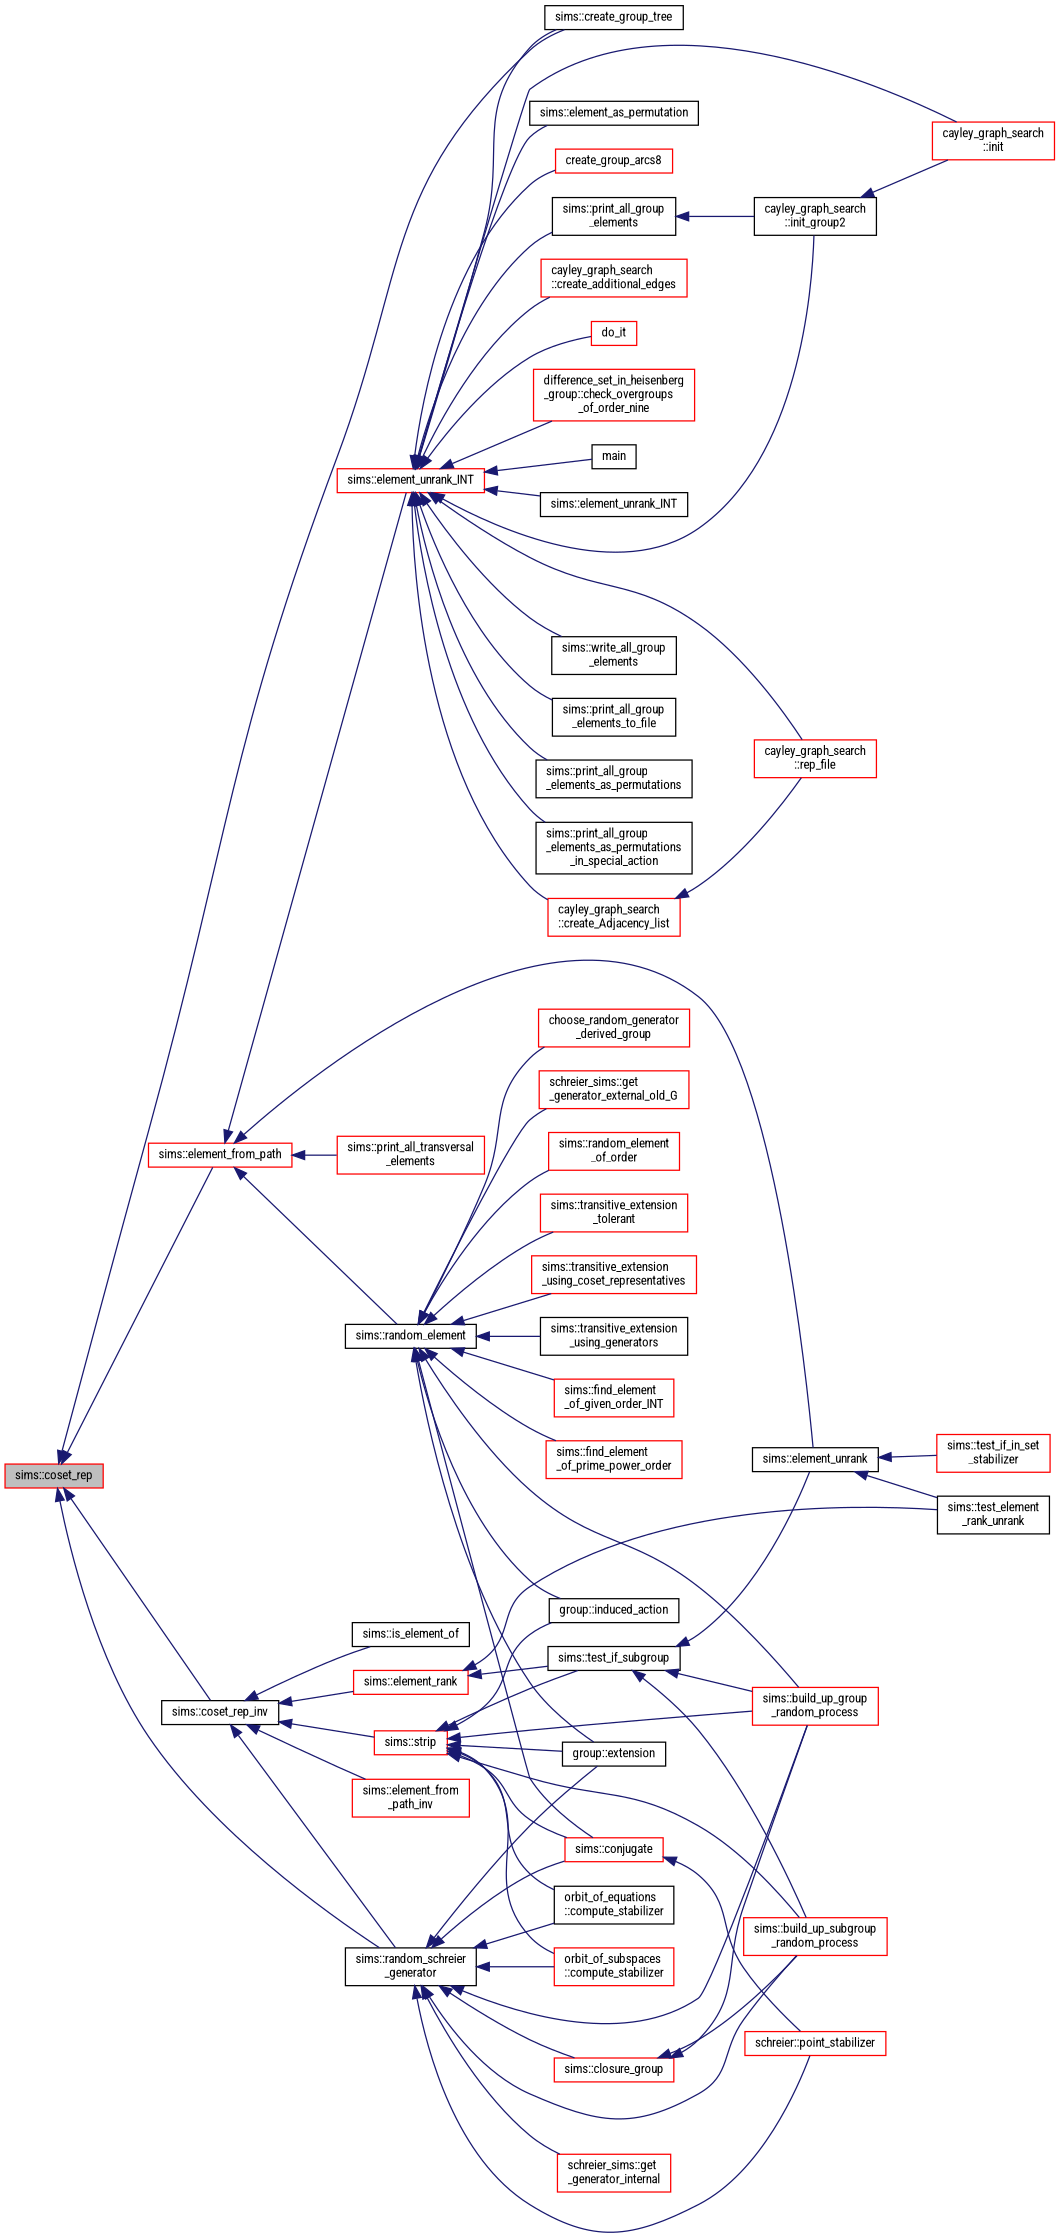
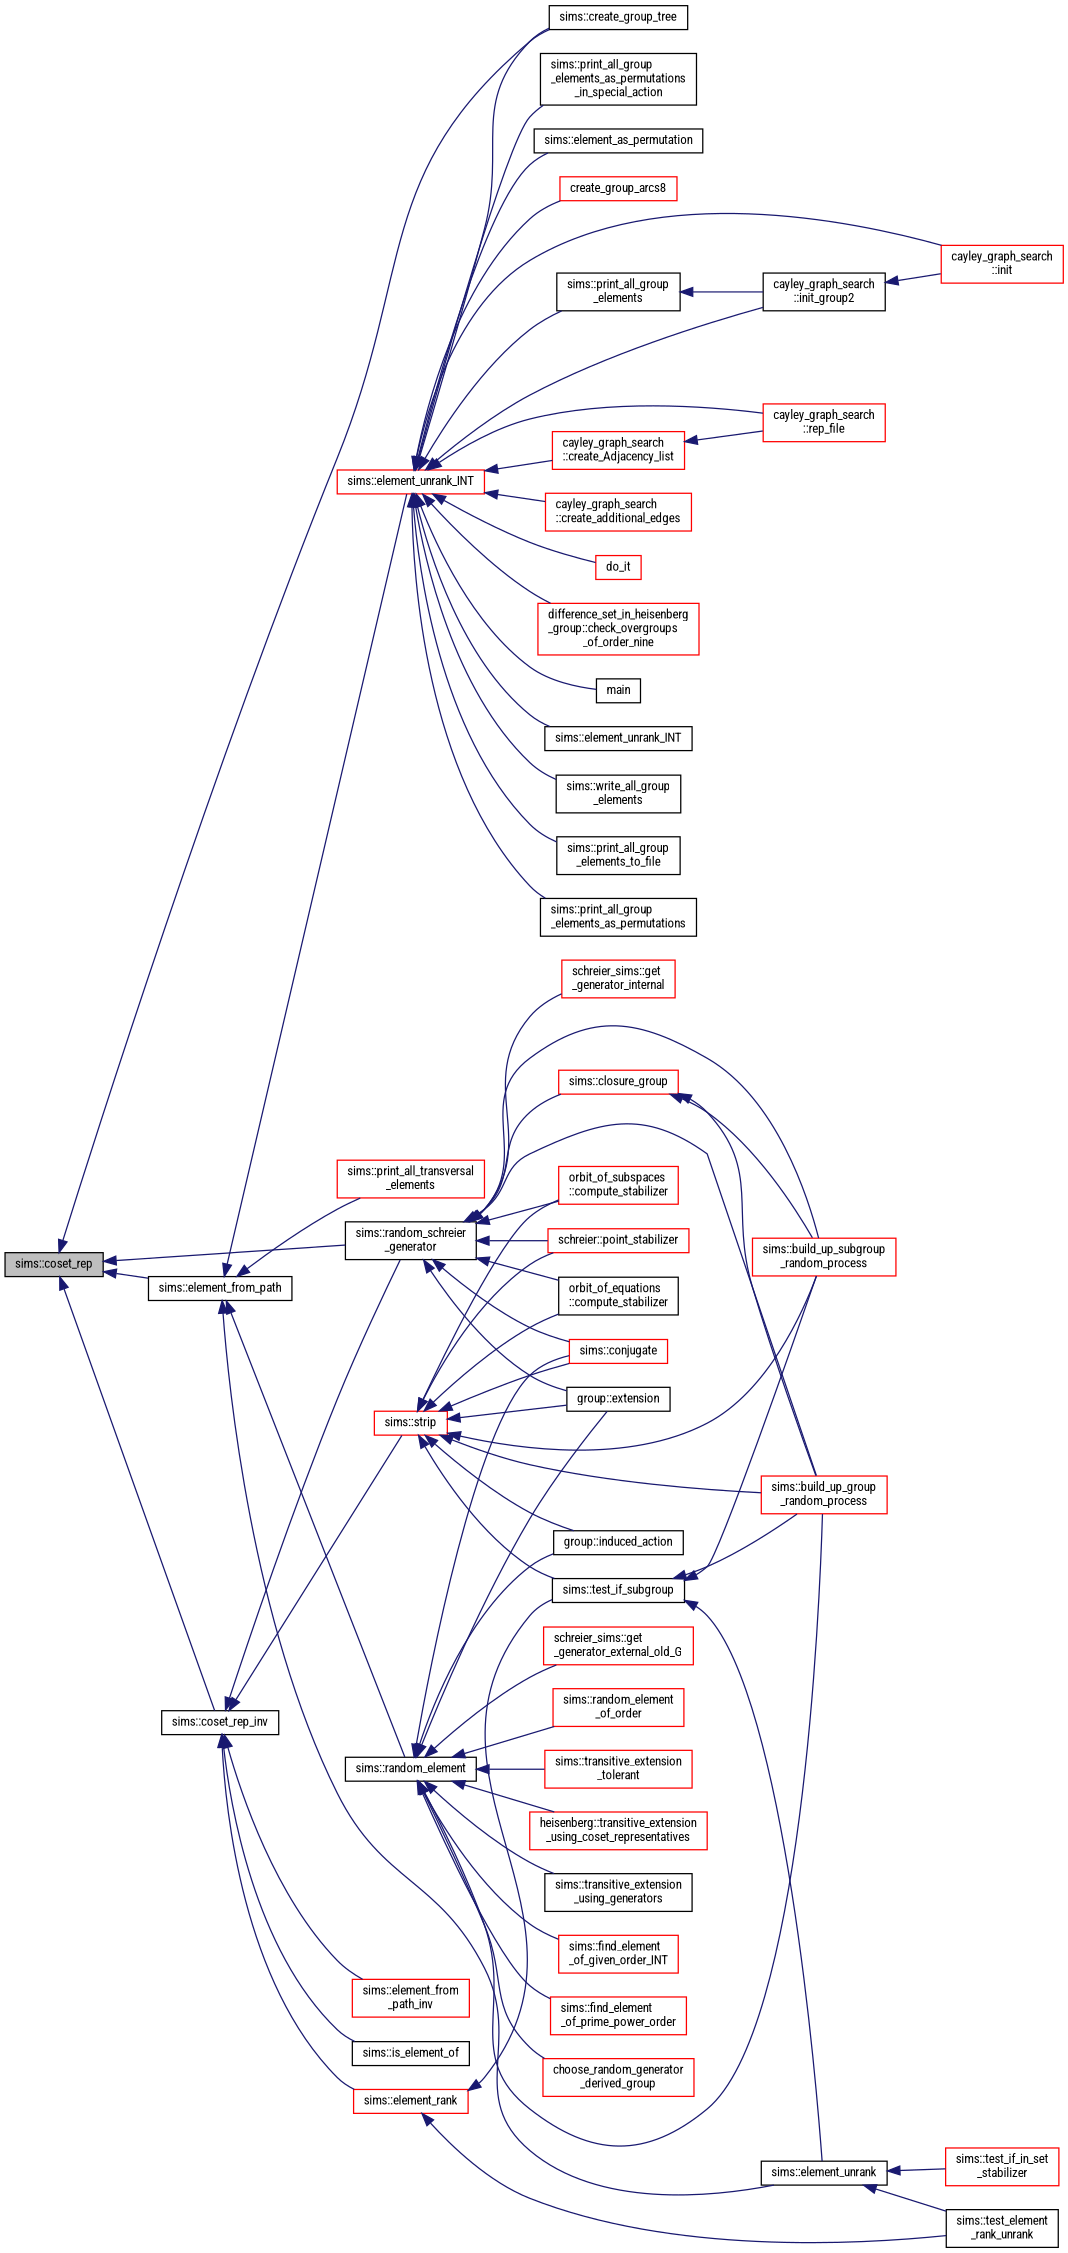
node "sims::element_from_path": color red -> black
node "sims::transitive_extension _using_coset_representatives": label "sims::transitive_extension _using_coset_representatives" -> "heisenberg::transitive_extension _using_coset_representatives"
node "sims::coset_rep": color red -> black
edge "schreier::point_stabilizer" -> "sims::conjugate": now "schreier::point_stabilizer" -> "sims::strip"
